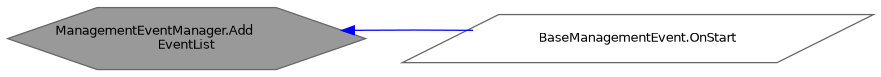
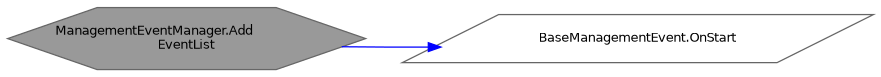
edge "BaseManagementEvent.OnStart" -> "ManagementEventManager.Add EventList": reversed
